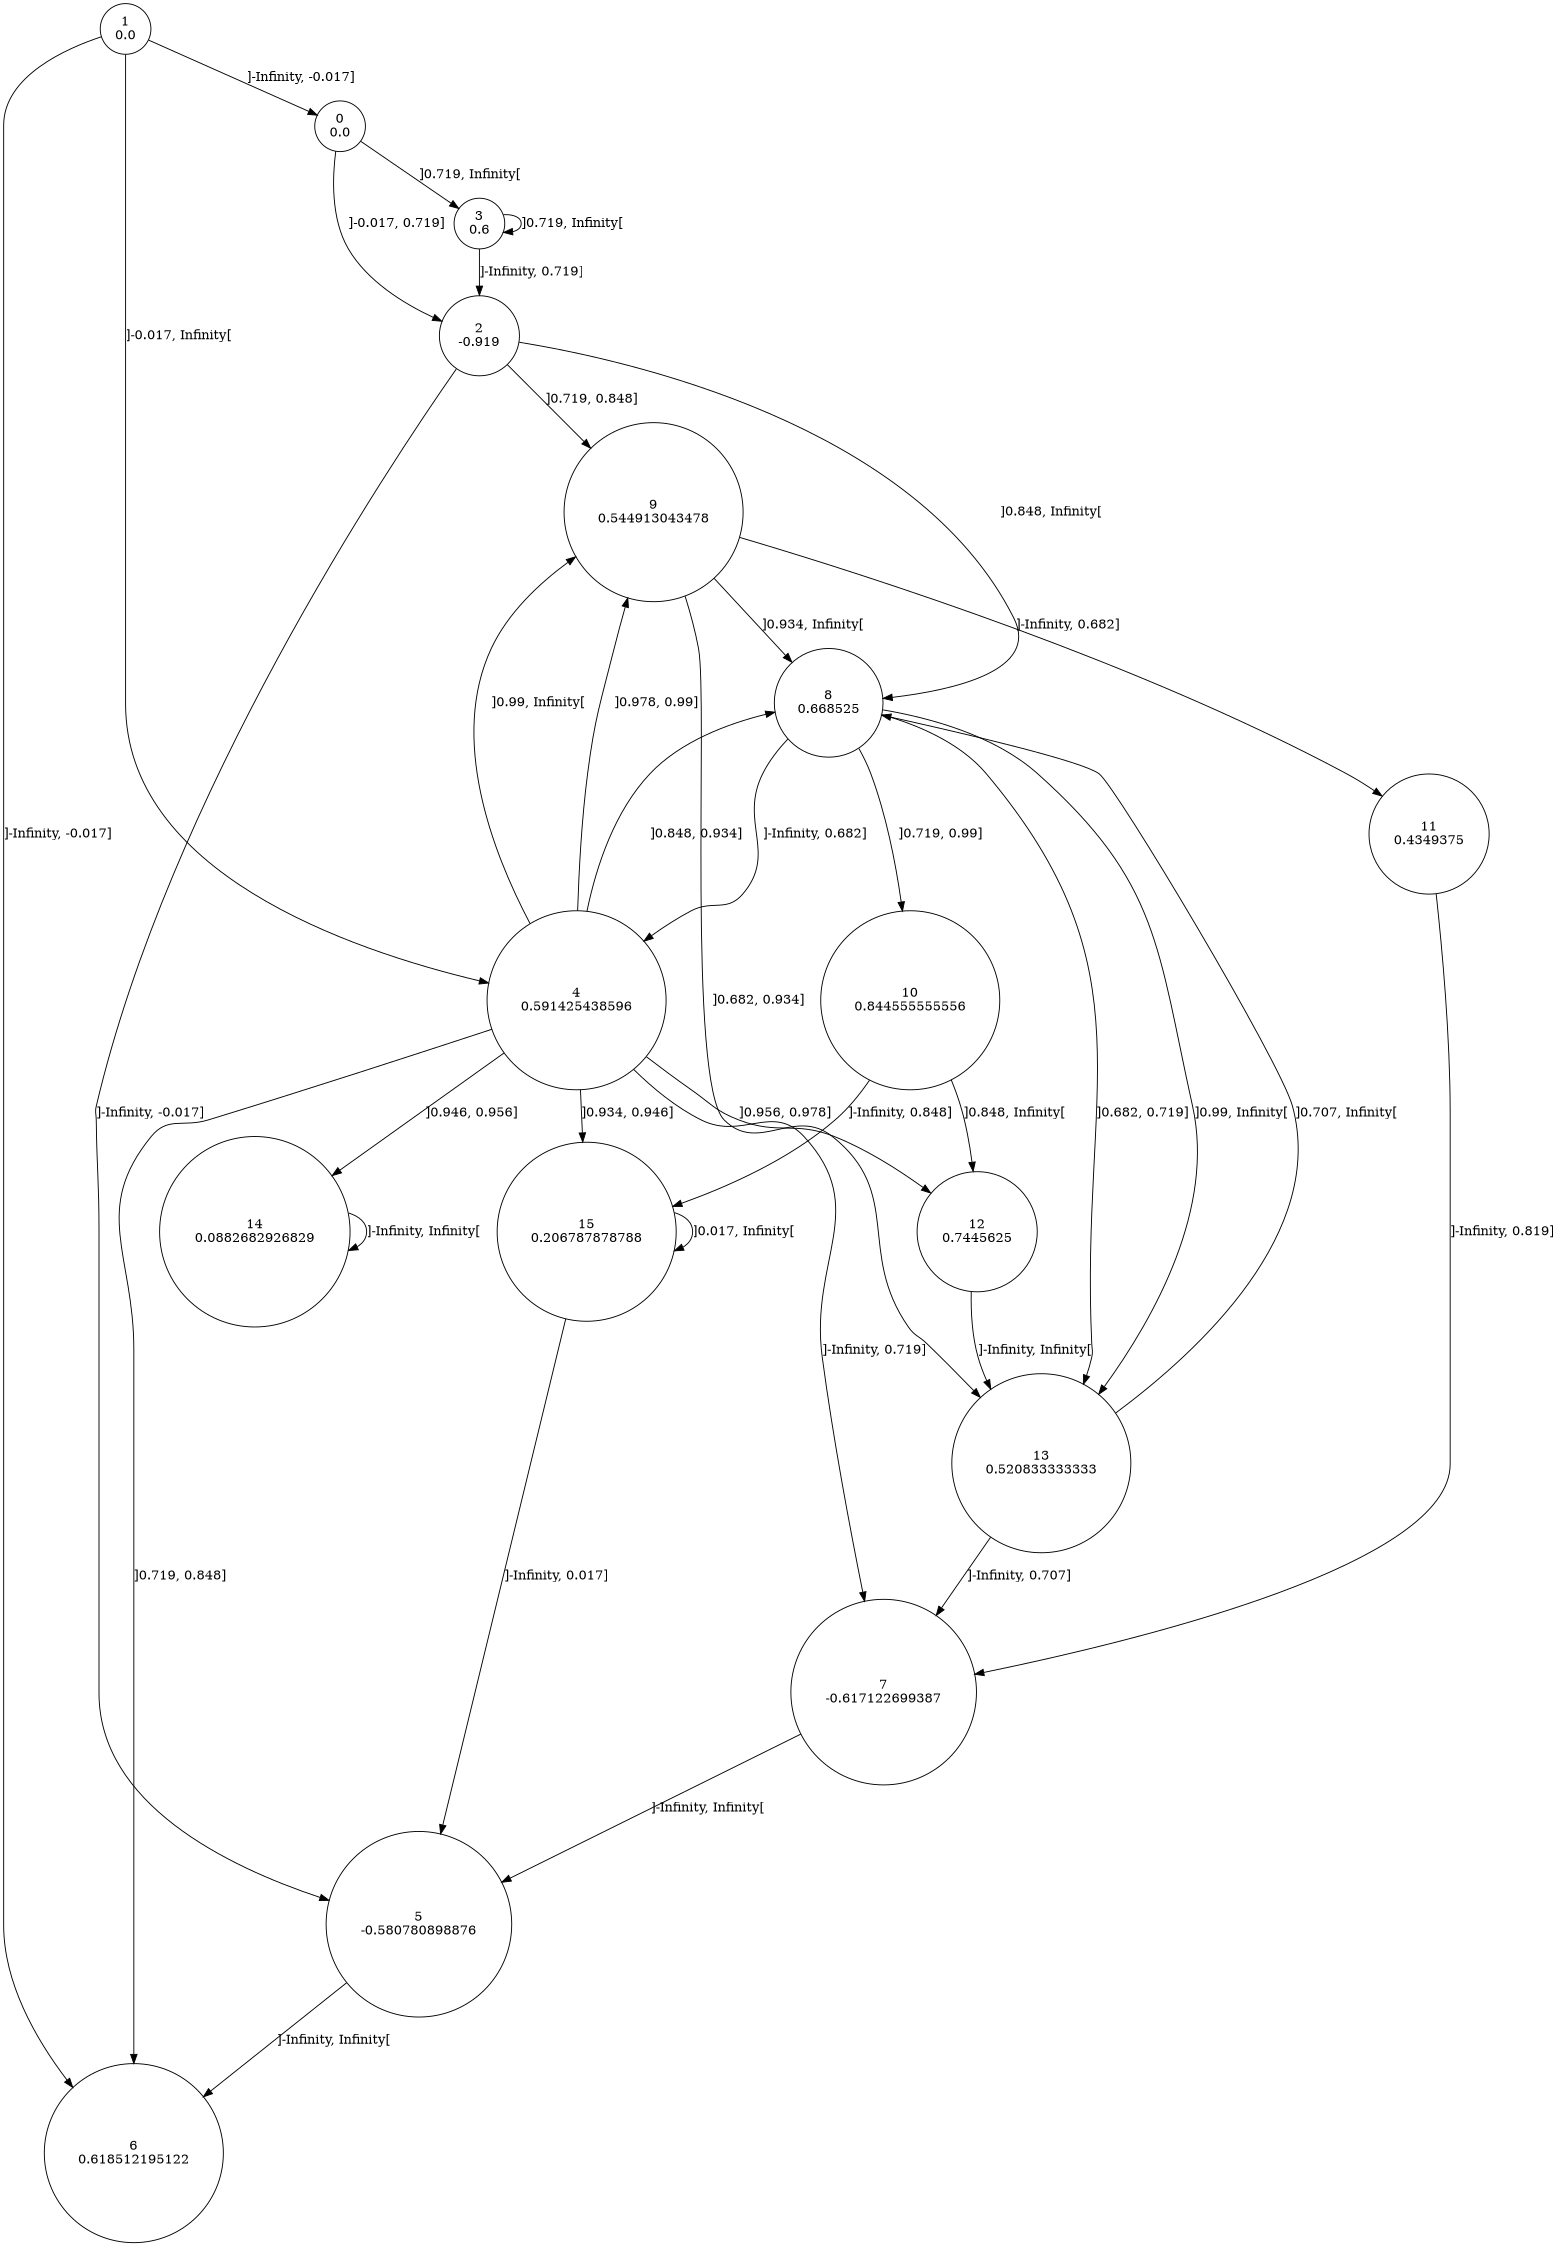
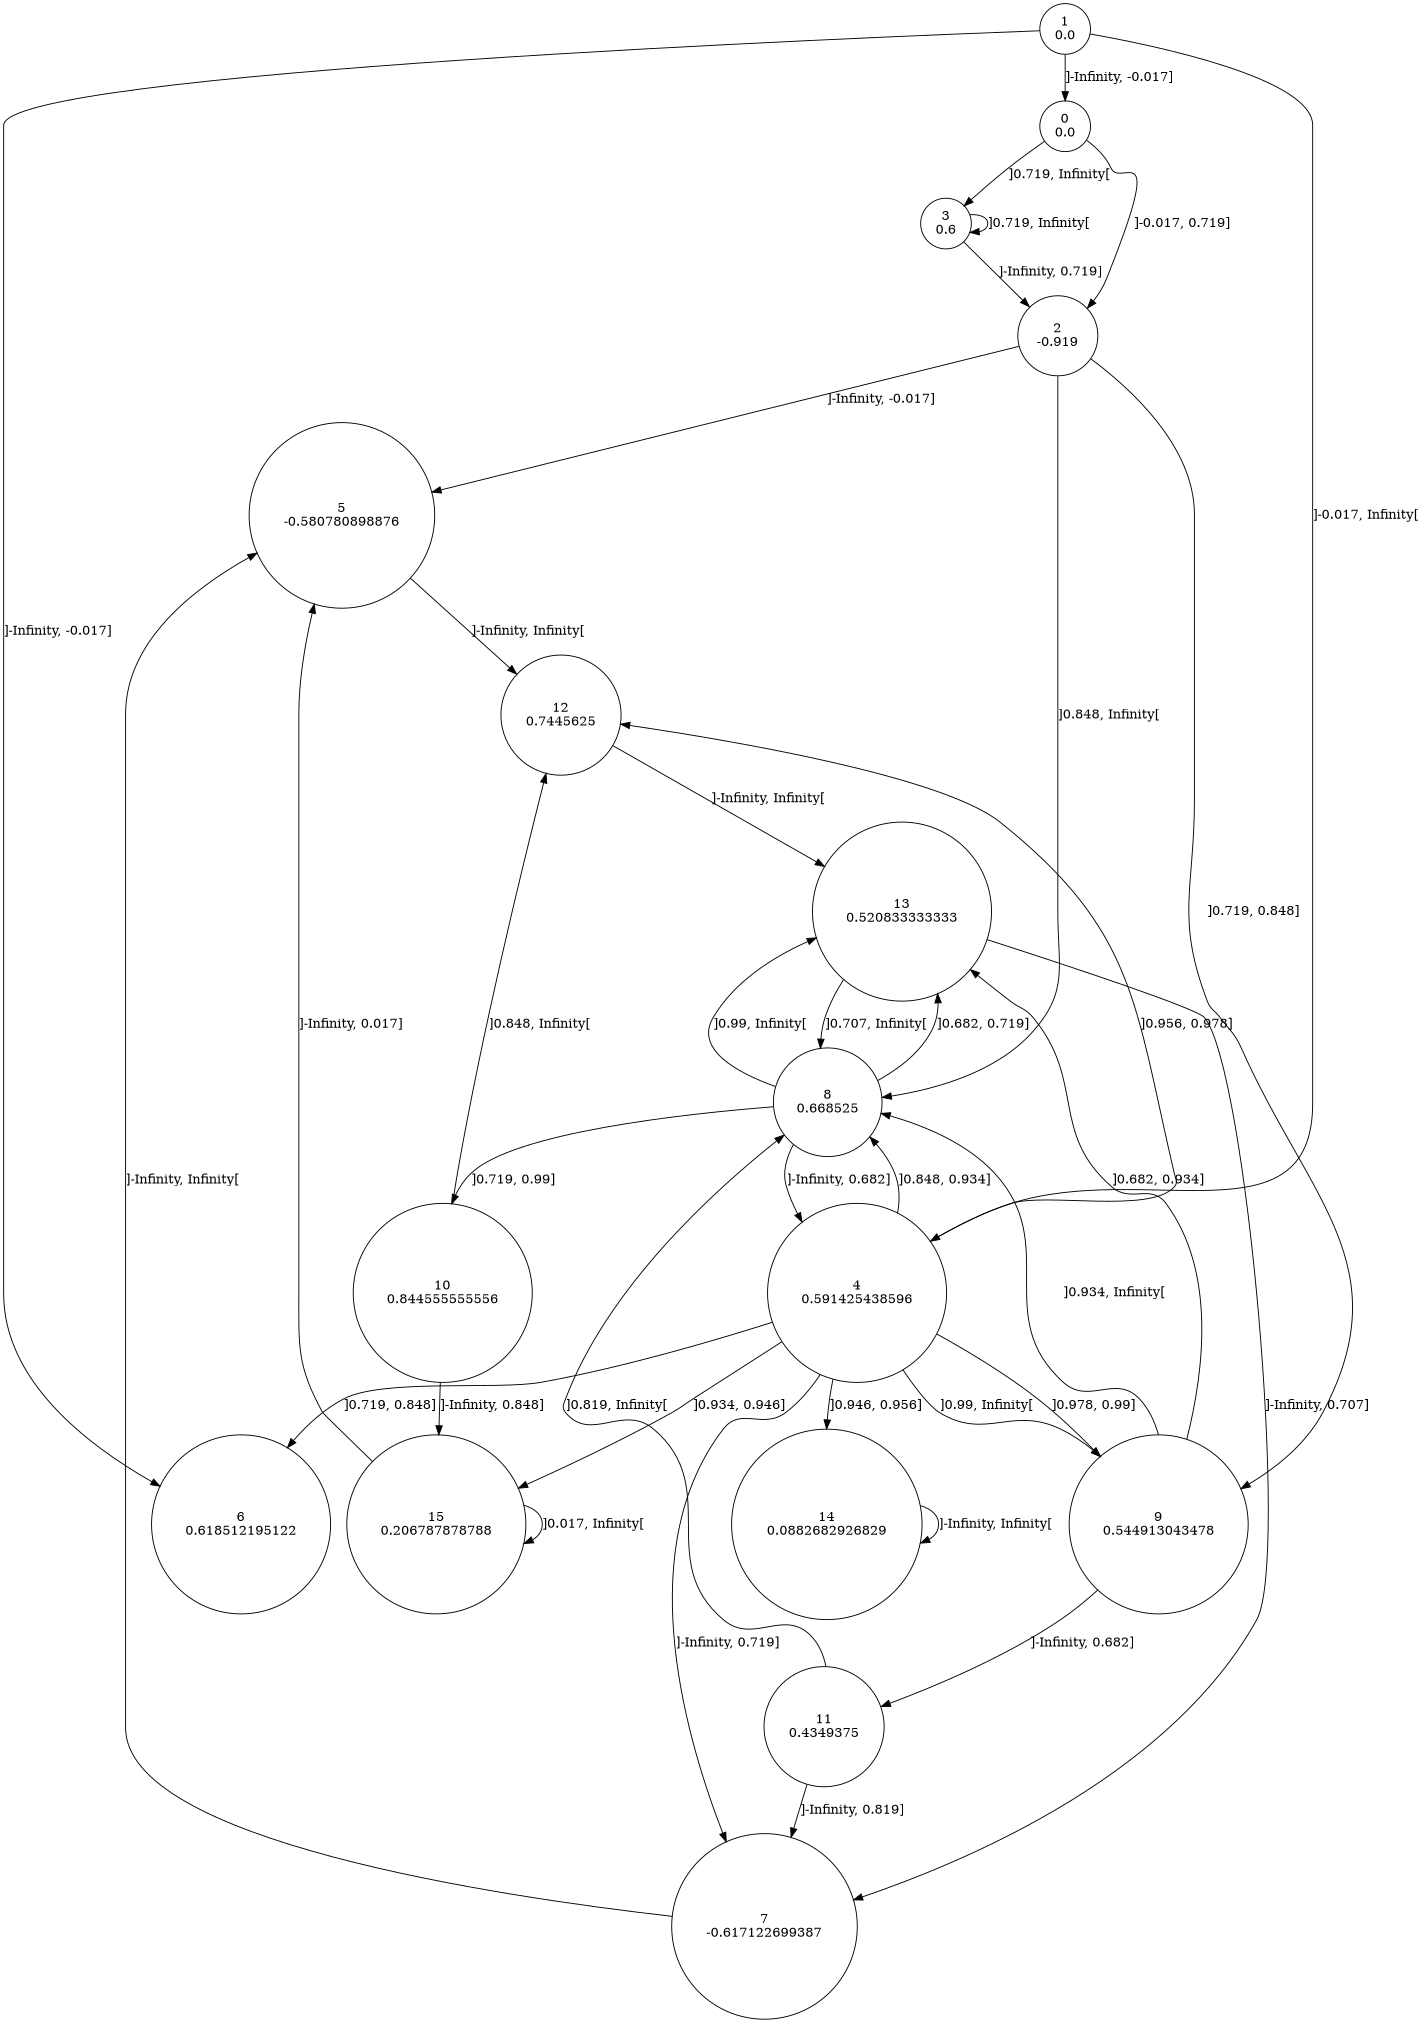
edge "11 0.4349375" -> "8 0.668525": added, label "]0.819, Infinity["
edge "5 -0.580780898876" -> "6 0.618512195122": now "5 -0.580780898876" -> "12 0.7445625"
